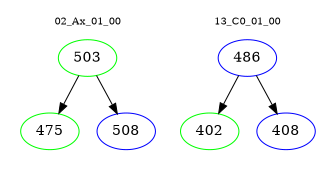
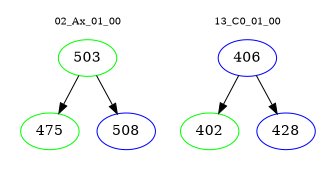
node "486": label "486" -> "406"
node "408": label "408" -> "428"
